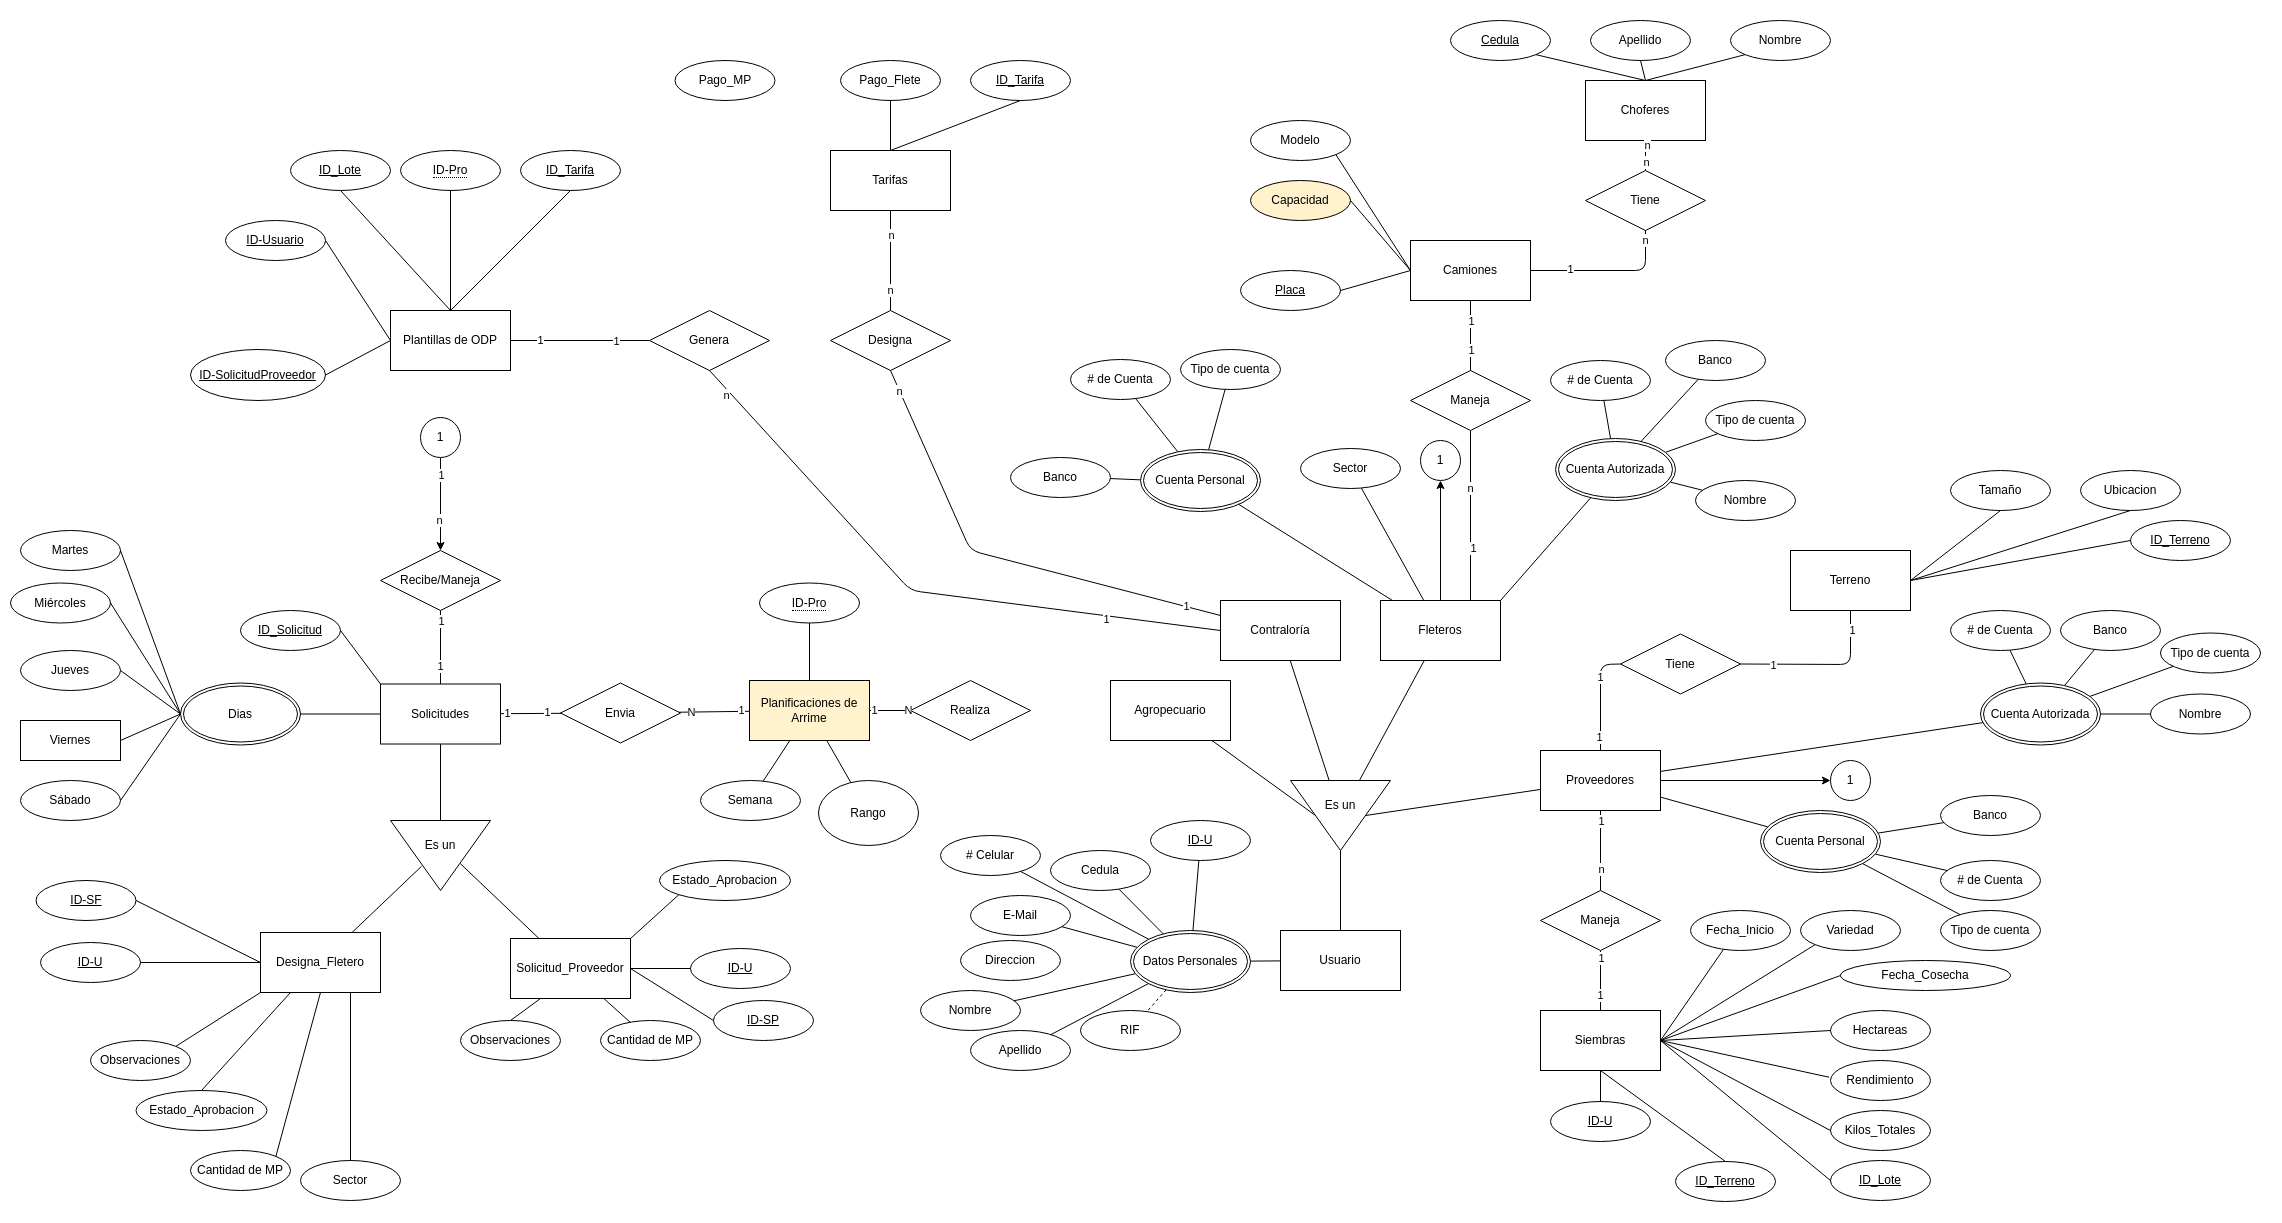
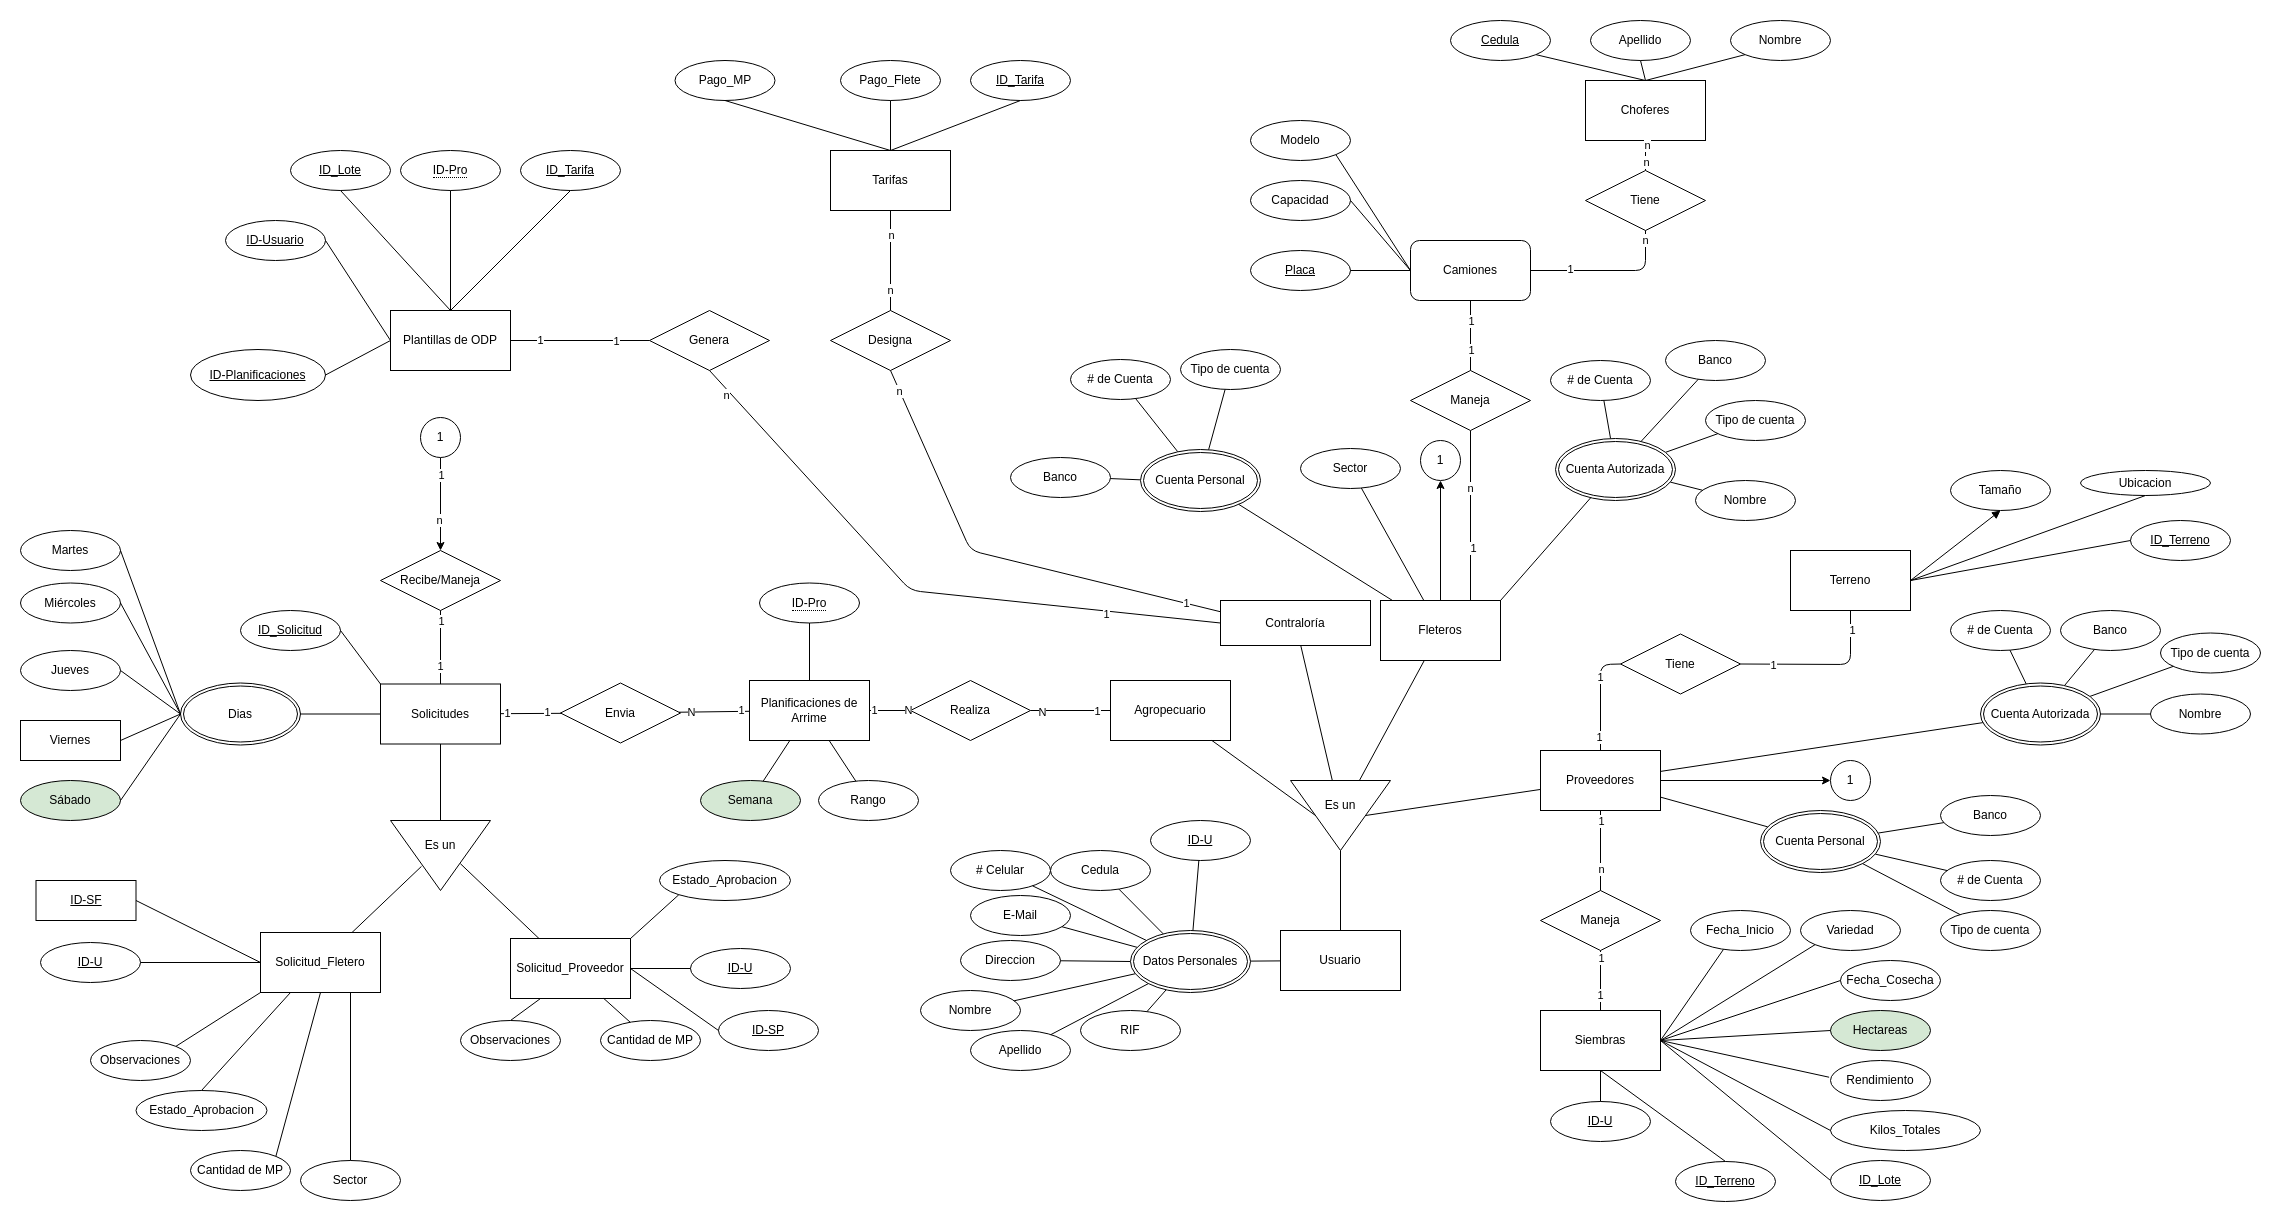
edge "Pago_MP" -- "Tarifas": added
node "Capacidad": fillcolor #fff2cc -> #ffffff
node "Camiones": shape rectangle -> rounded rectangle
node "Placa": moved (1291, 291) -> (1301, 271)
node "ID-SolicitudProveedor": label "ID-SolicitudProveedor" -> "ID-Planificaciones"
node "Ubicacion": size 100x40 -> 130x25
edge "Tamaño" -- "Terreno": arrowhead none -> block
node "Miércoles": moved (61, 603) -> (71, 603)
node "Contraloría": size 120x60 -> 150x45
node "Planificaciones de Arrime": fillcolor #fff2cc -> #ffffff
edge "Realiza" -- "Agropecuario": added, labels "N", "1"
node "Sábado": fillcolor #ffffff -> #d5e8d4
node "Semana": fillcolor #ffffff -> #d5e8d4
node "Rango": size 100x65 -> 100x40
node "# Celular": moved (991, 856) -> (1001, 871)
node "ID-SF": shape ellipse -> rectangle
edge "Direccion" -- "Datos Personales": added
node "Designa_Fletero": label "Designa_Fletero" -> "Solicitud_Fletero"
node "Fecha_Cosecha": size 170x30 -> 100x40
edge "Datos Personales" -- "RIF": style dashed -> solid
node "ID-SP": moved (764, 1021) -> (769, 1031)
node "Hectareas": fillcolor #ffffff -> #d5e8d4
node "Kilos_Totales": size 100x40 -> 150x40
